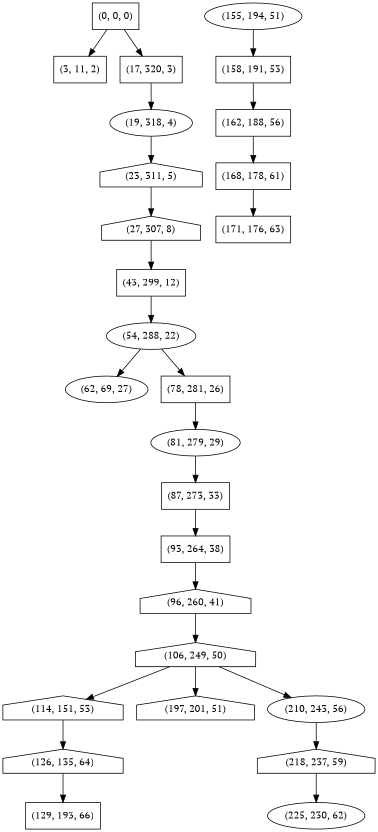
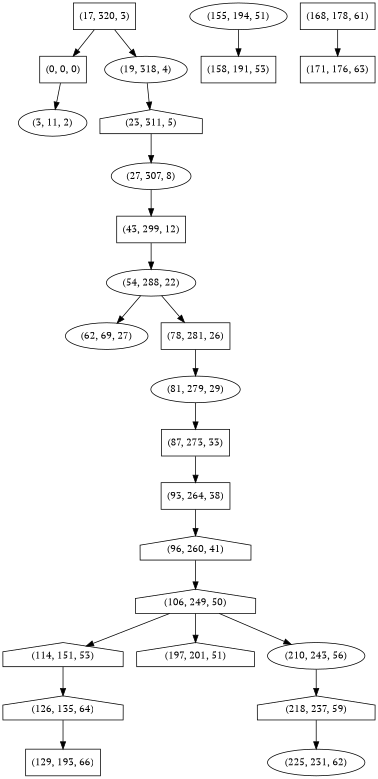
edge "(0, 0, 0)" -> "(17, 320, 3)": reversed
node "(3, 11, 2)": shape box -> ellipse
node "(162, 188, 56)": removed
node "(27, 307, 8)": shape house -> ellipse
node "(225, 230, 62)": label "(225, 230, 62)" -> "(225, 231, 62)"
